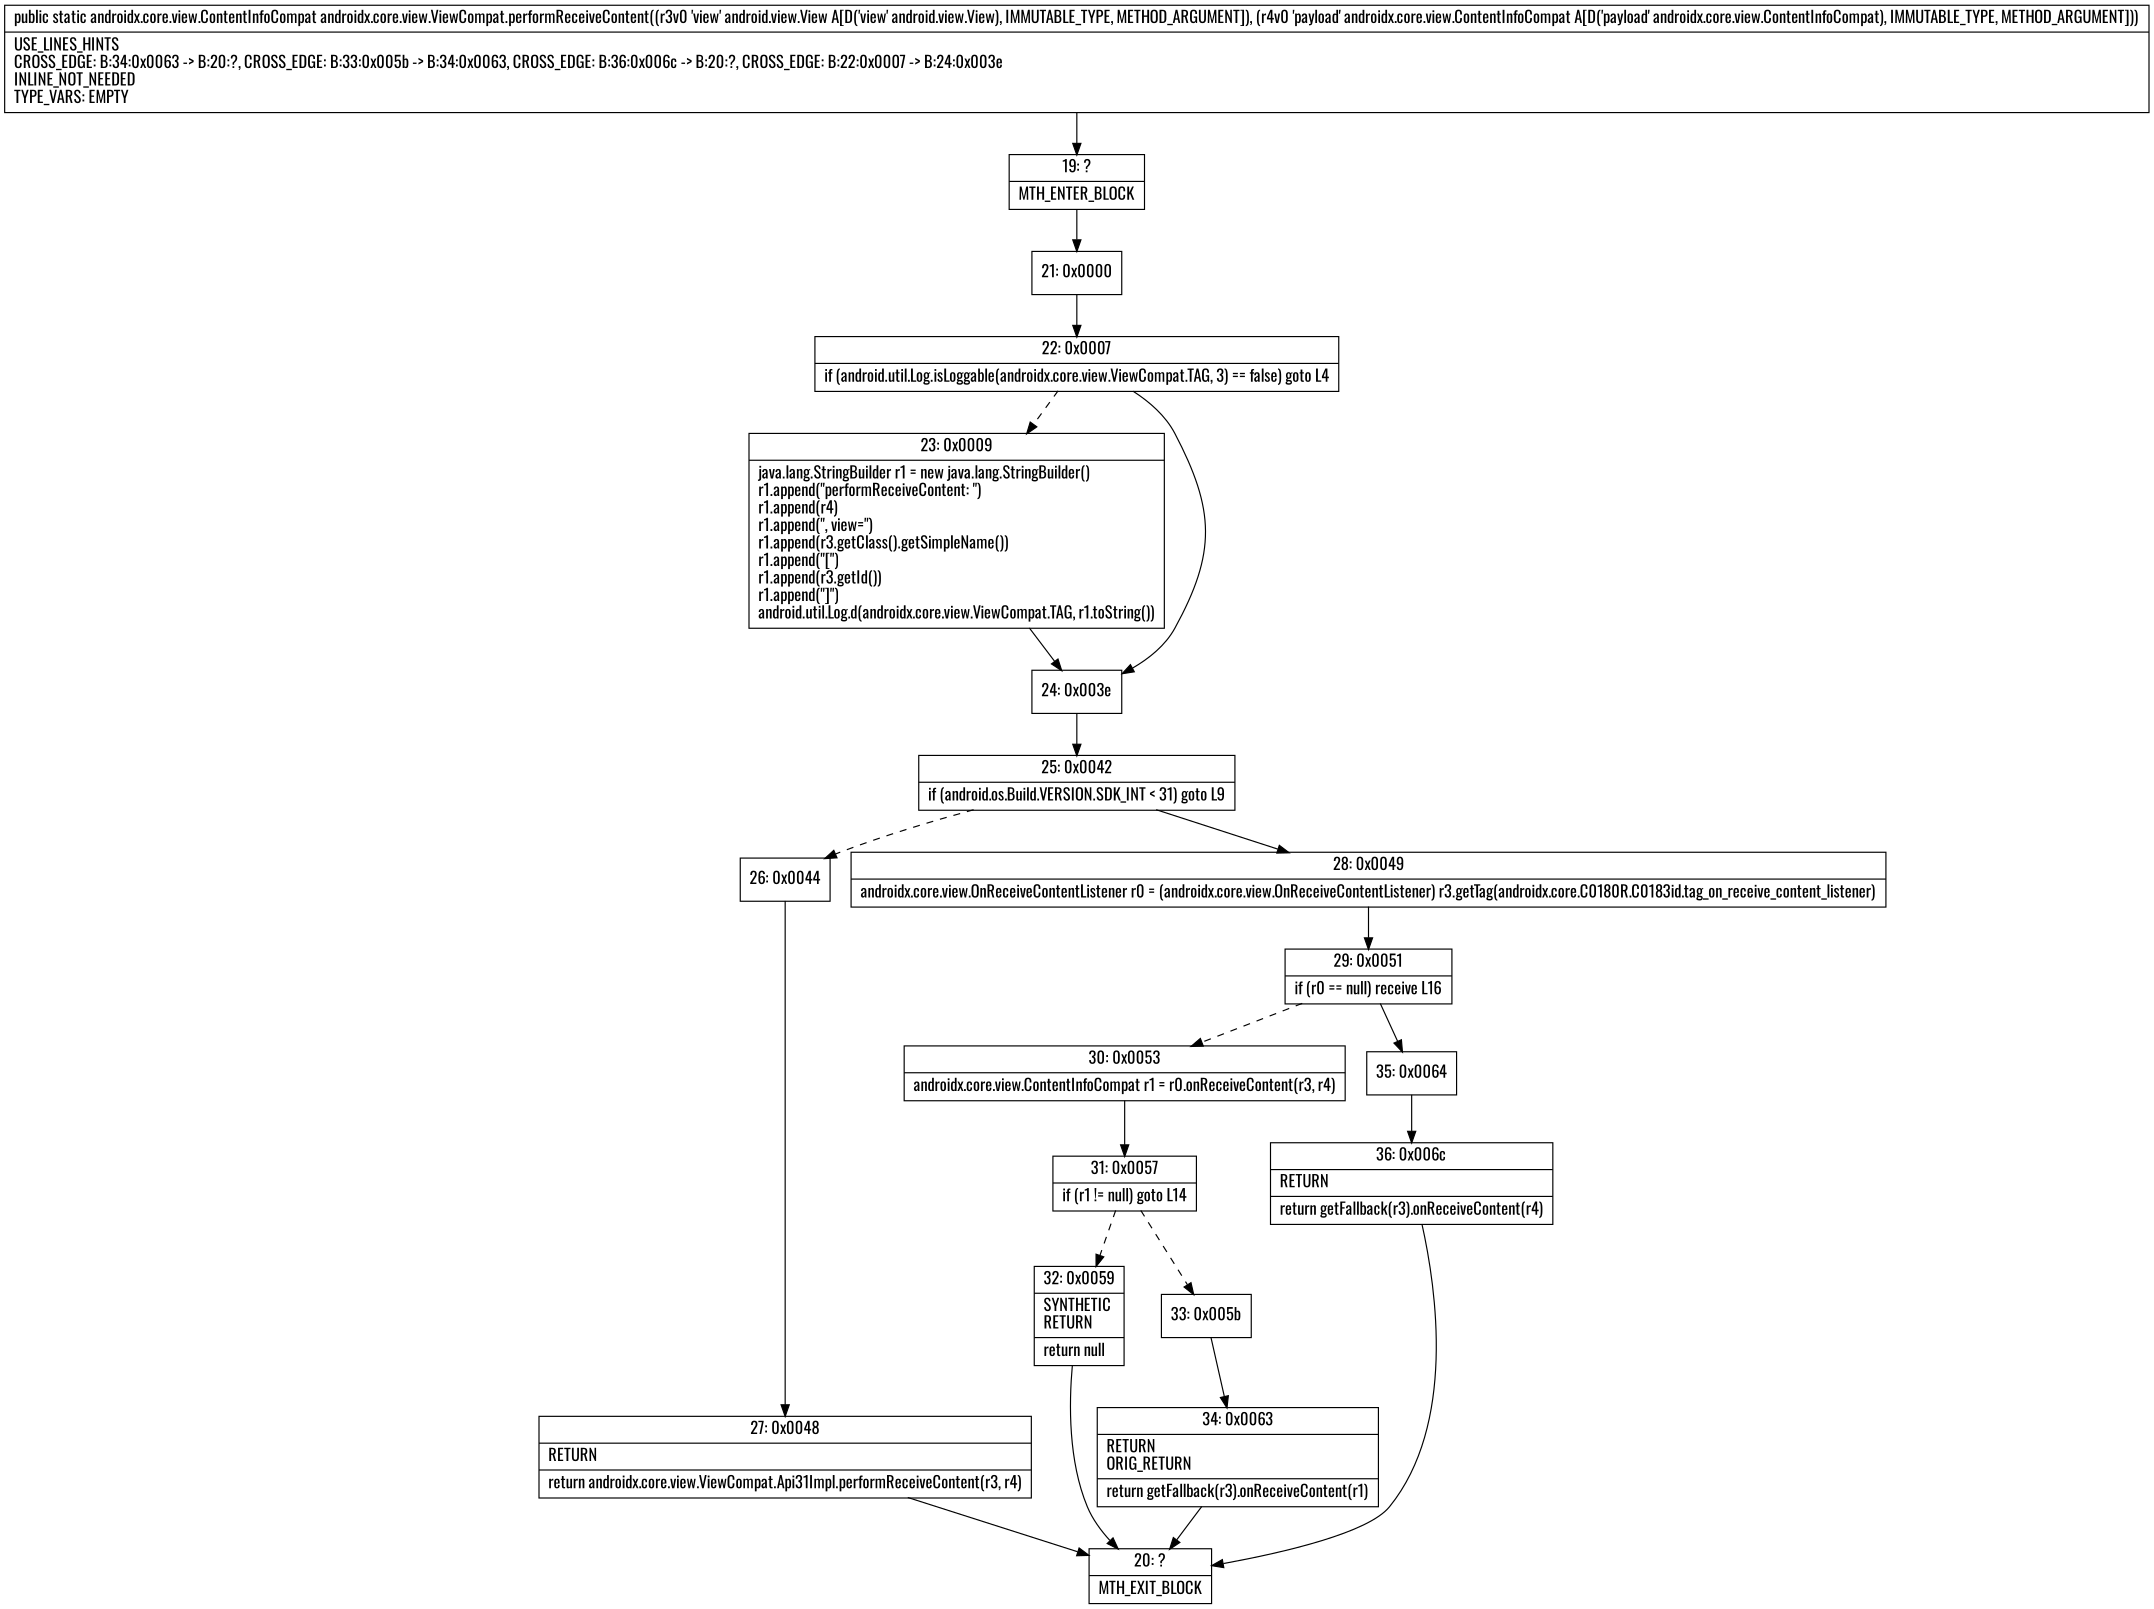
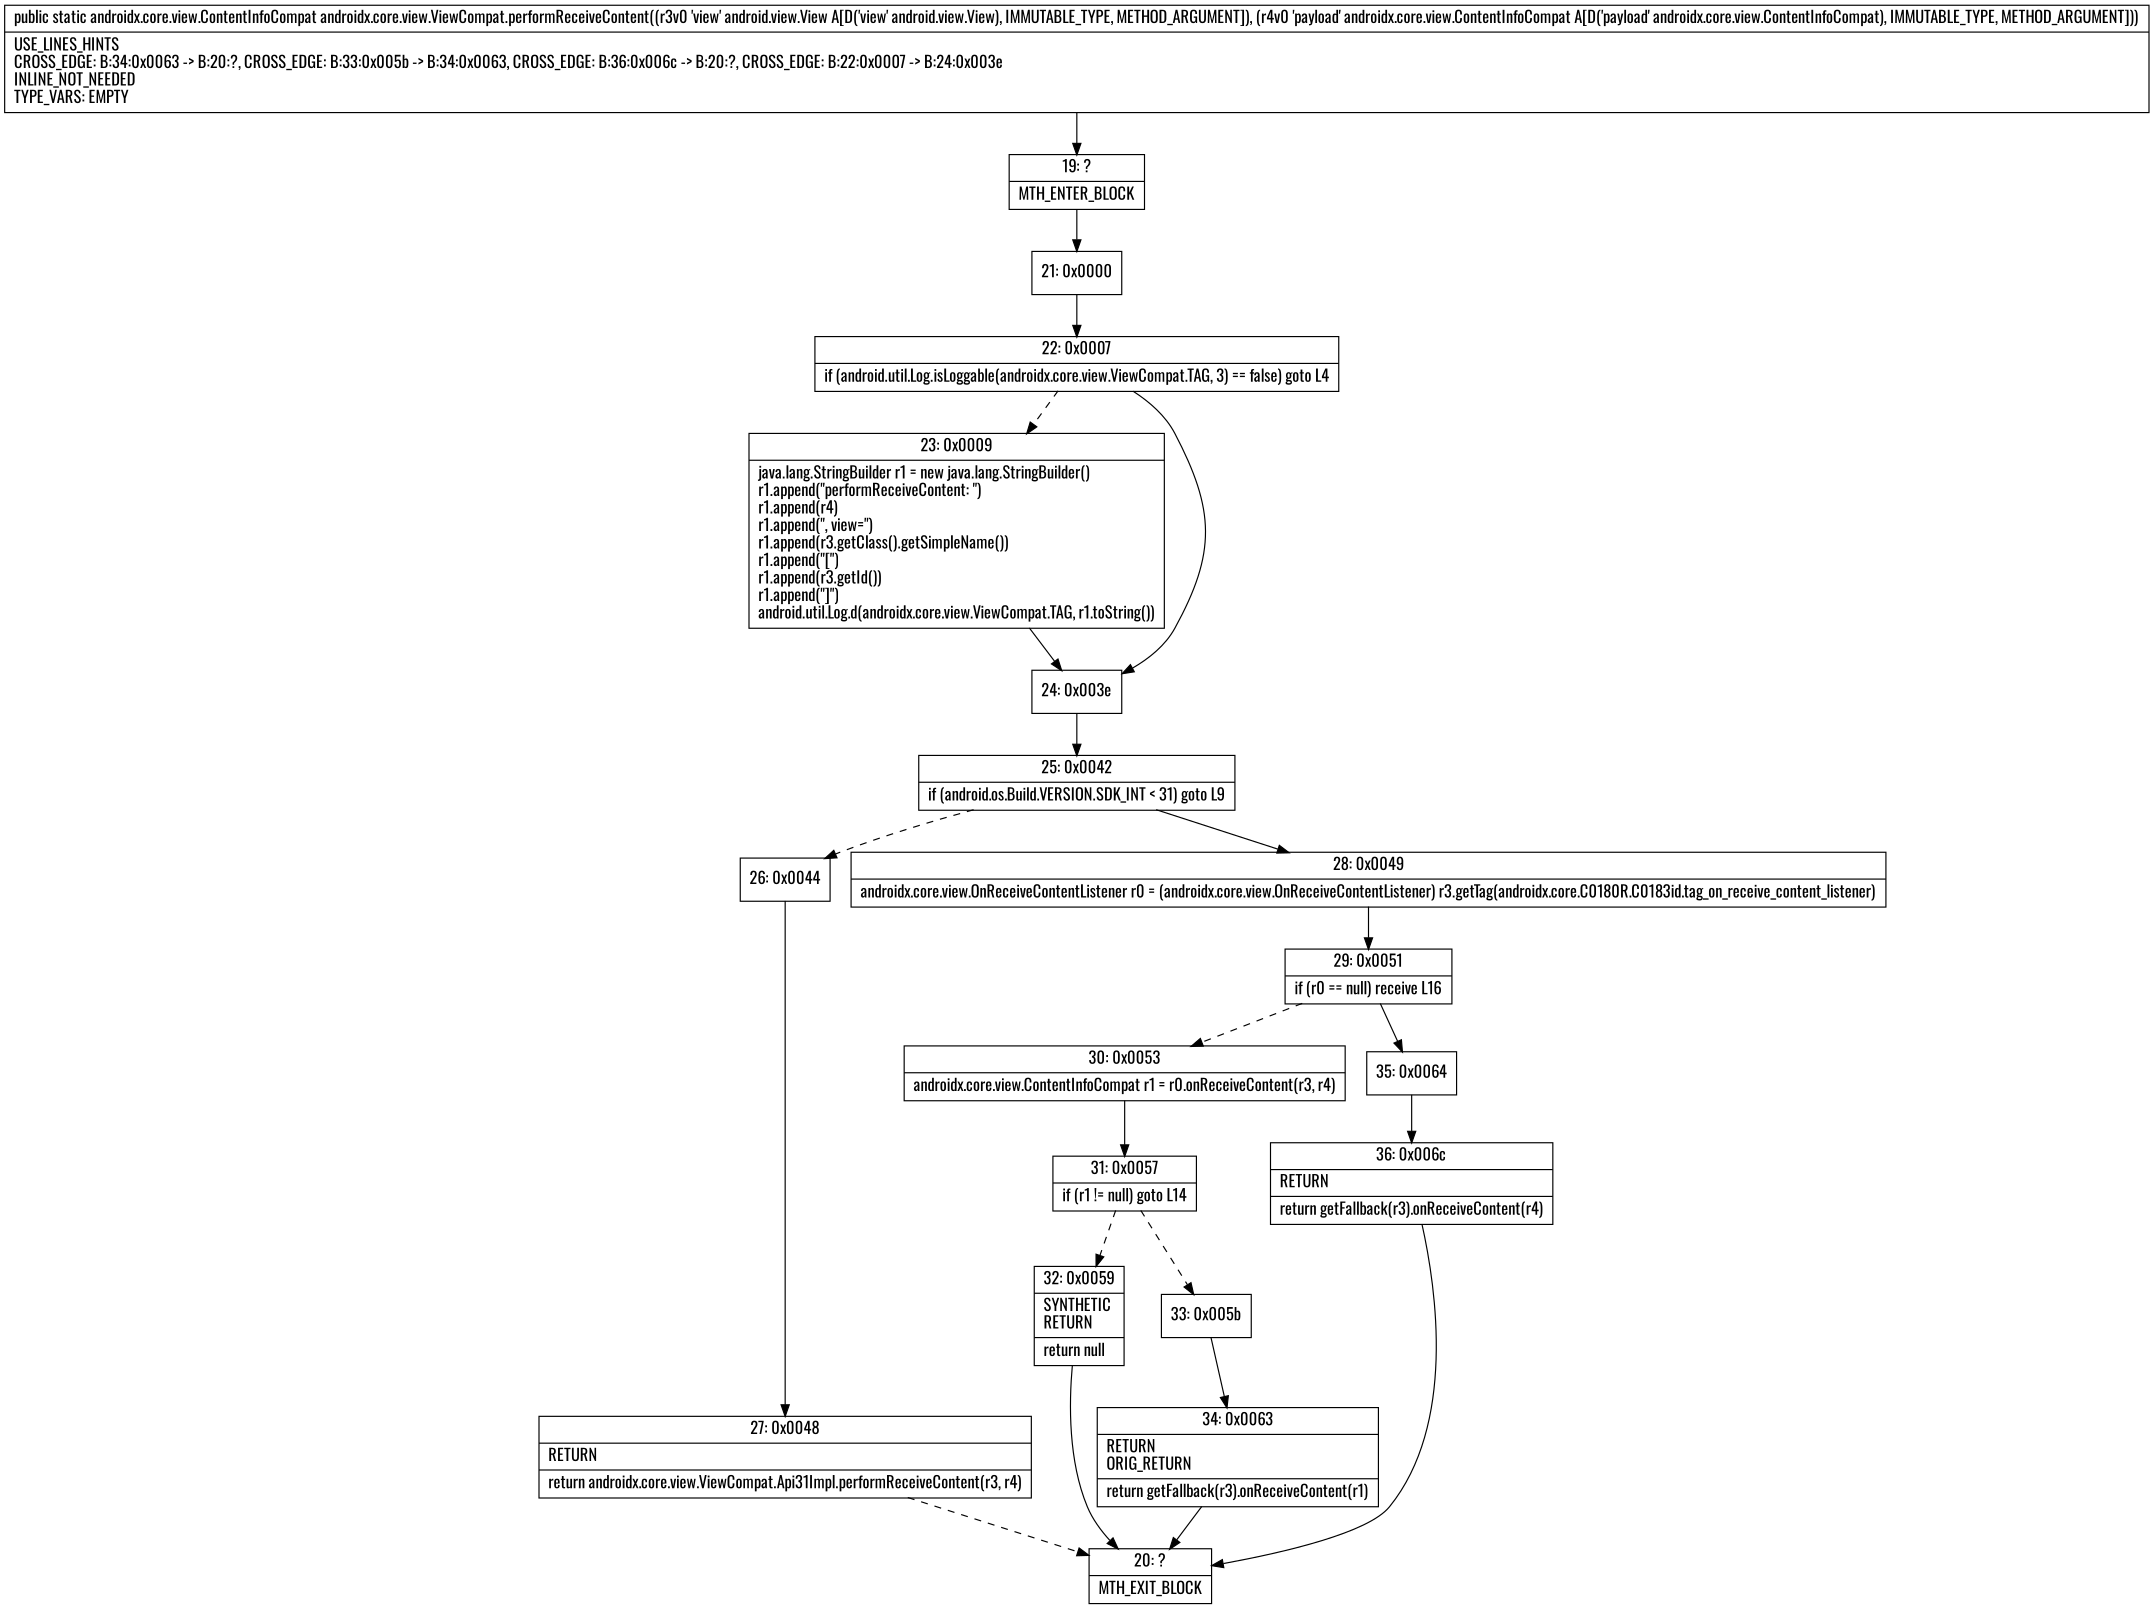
edge "27: 0x0048" -> "20: ?": style solid -> dashed
